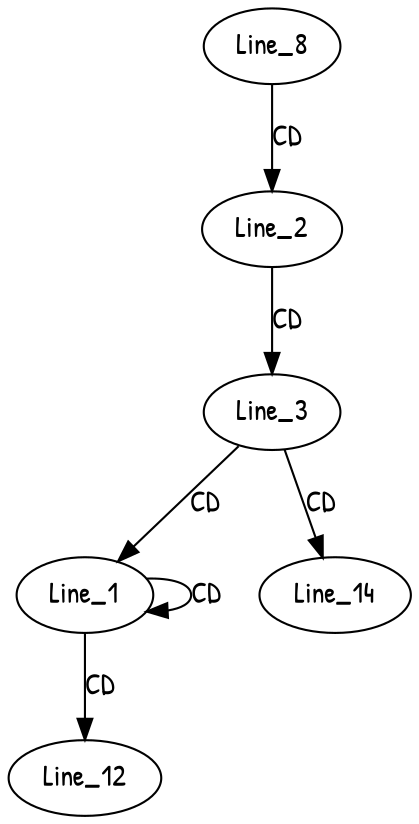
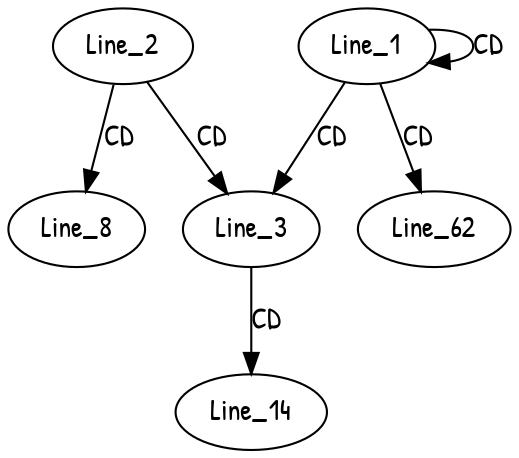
edge "Line_8" -> "Line_2": reversed
edge "Line_3" -> "Line_1": reversed
node "Line_12": label "Line_12" -> "Line_62"
